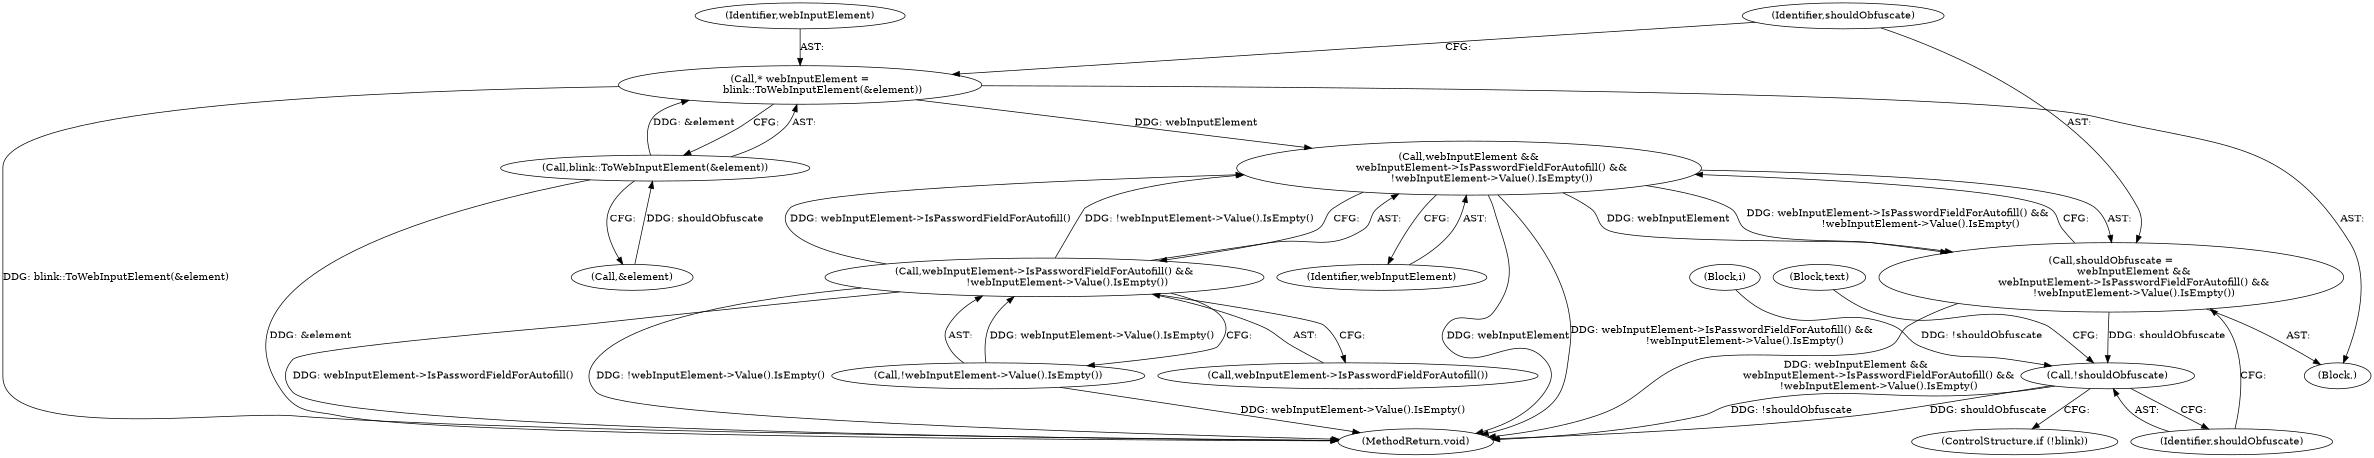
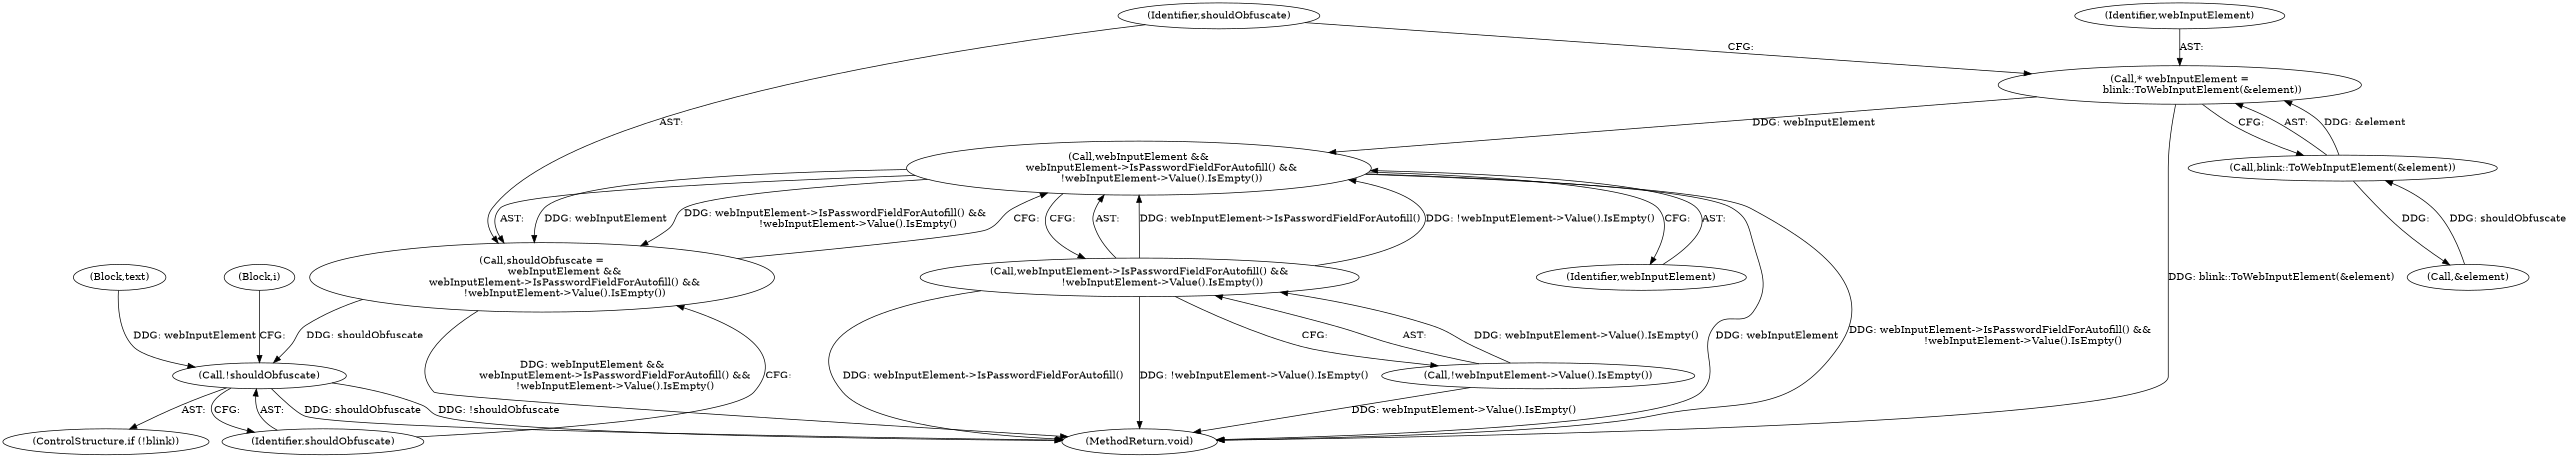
edge "(Call,blink::ToWebInputElement(&element))" -> "(Call,&element)": label "CFG: " -> "DDG: "
edge "(Block,i)" -> "(Call,!shouldObfuscate)": label "DDG: !shouldObfuscate" -> "CFG: "
edge "(Block,text)" -> "(Call,!shouldObfuscate)": label "CFG: " -> "DDG: webInputElement"
node "(Call,webInputElement->IsPasswordFieldForAutofill())": removed
node "(Block,)": removed
edge "(Call,blink::ToWebInputElement(&element))" -> "(MethodReturn,void)": removed, label "DDG: &element"
edge "(Call,!shouldObfuscate)" -> "(ControlStructure,if (!blink))": label "CFG: " -> "AST: "
